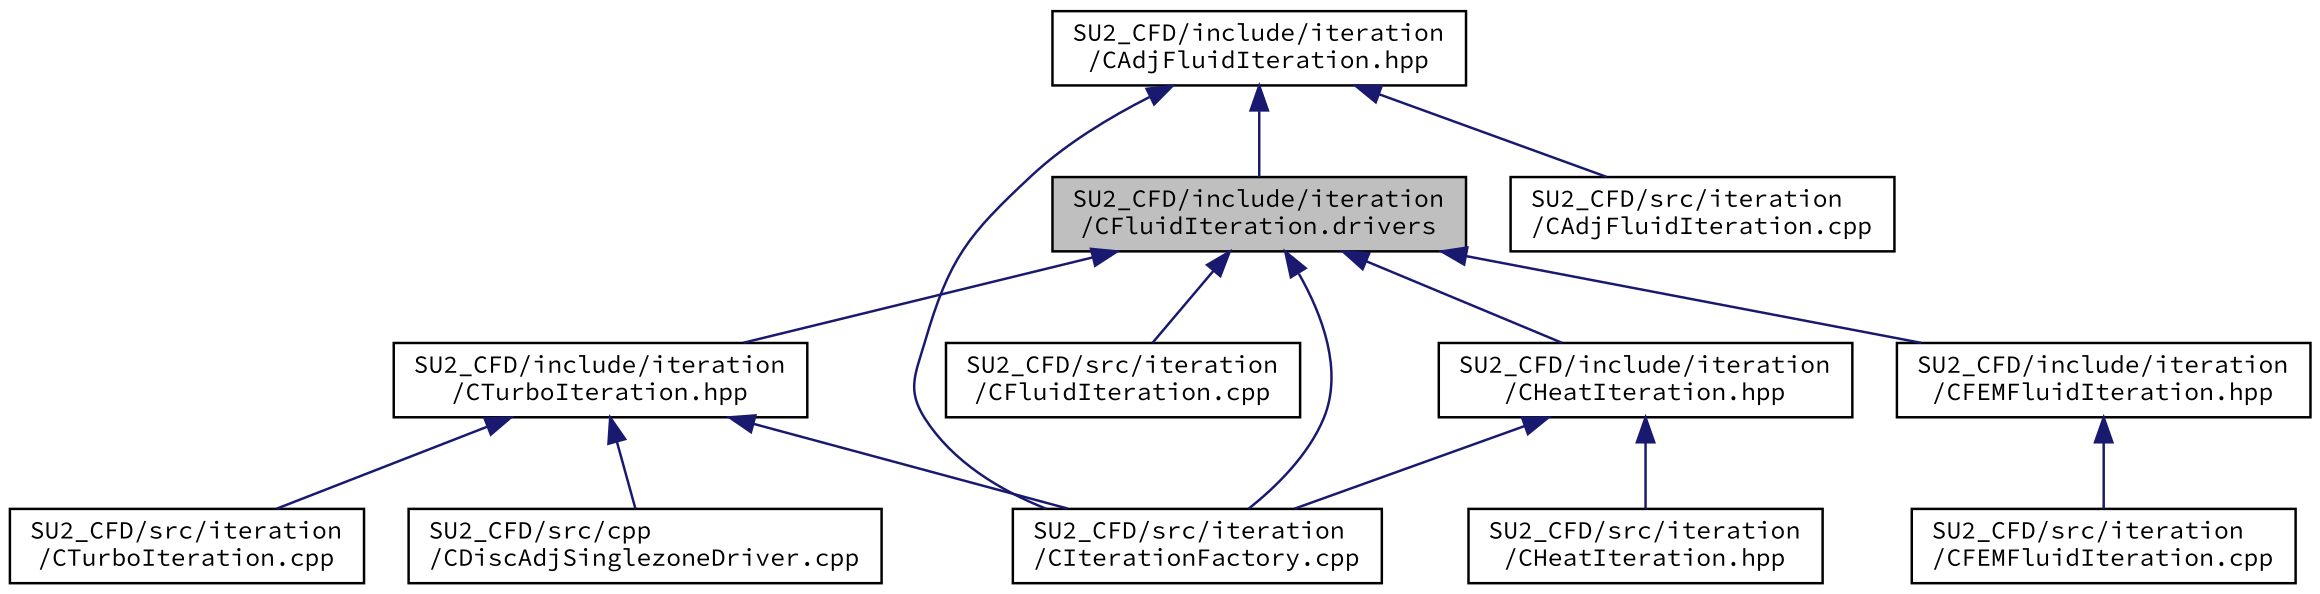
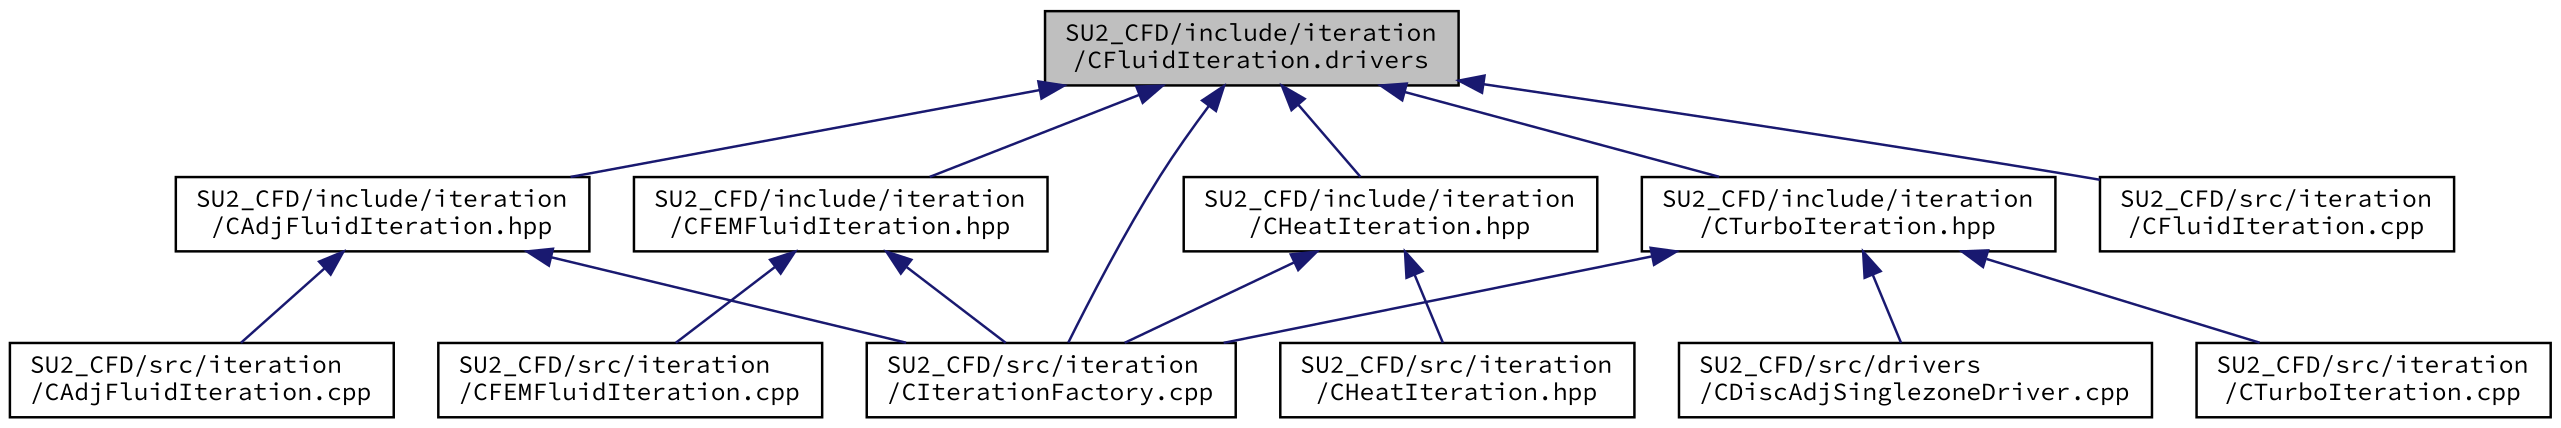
edge "SU2_CFD/include/iteration /CFluidIteration.drivers" -> "SU2_CFD/include/iteration /CAdjFluidIteration.hpp": reversed
edge "SU2_CFD/src/iteration /CIterationFactory.cpp" -> "SU2_CFD/include/iteration /CFEMFluidIteration.hpp": added
node "SU2_CFD/src/cpp /CDiscAdjSinglezoneDriver.cpp": label "SU2_CFD/src/cpp /CDiscAdjSinglezoneDriver.cpp" -> "SU2_CFD/src/drivers /CDiscAdjSinglezoneDriver.cpp"
